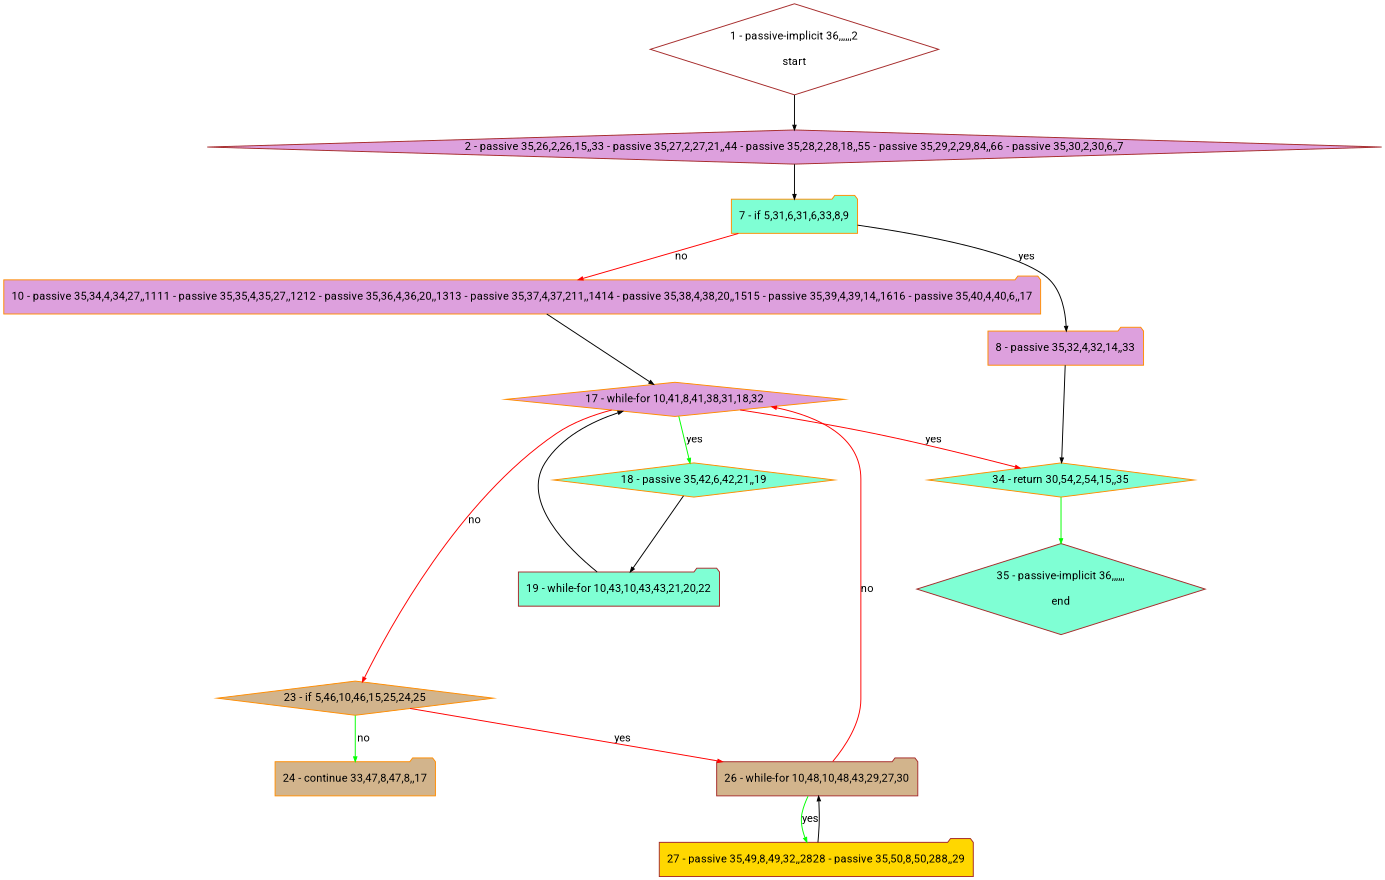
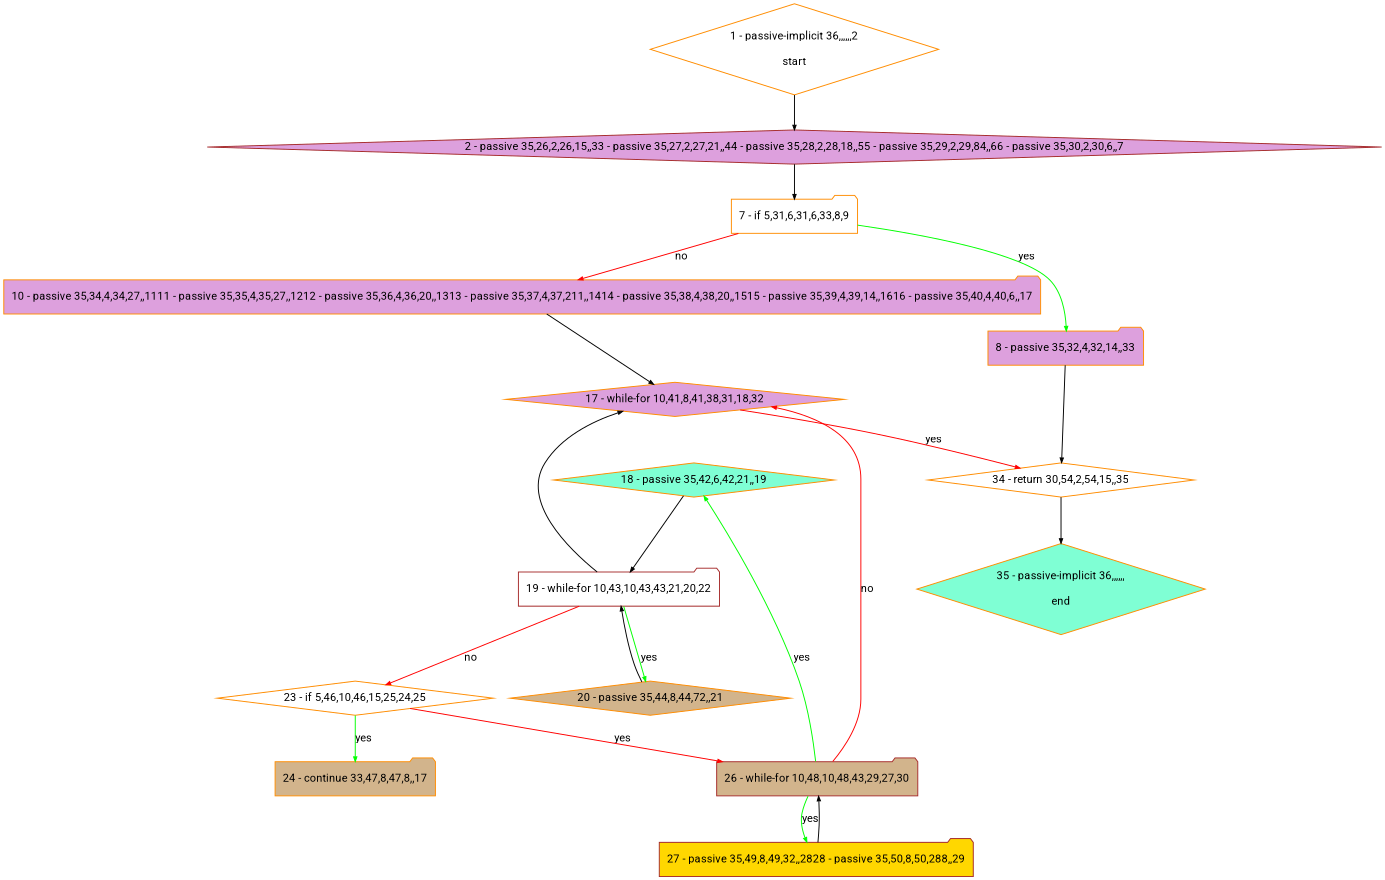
node "1 - passive-implicit 36,,,,,,2 start": color brown -> darkorange
node "7 - if 5,31,6,31,6,33,8,9": fillcolor aquamarine -> white
edge "7 - if 5,31,6,31,6,33,8,9" -> "8 - passive 35,32,4,32,14,,33": color #000000 -> #00ff00
edge "17 - while-for 10,41,8,41,38,31,18,32" -> "18 - passive 35,42,6,42,21,,19": now "26 - while-for 10,48,10,48,43,29,27,30" -> "18 - passive 35,42,6,42,21,,19"
node "34 - return 30,54,2,54,15,,35": fillcolor aquamarine -> white
edge "34 - return 30,54,2,54,15,,35" -> "35 - passive-implicit 36,,,,,, end": color #00ff00 -> #000000
edge "17 - while-for 10,41,8,41,38,31,18,32" -> "23 - if 5,46,10,46,15,25,24,25": now "19 - while-for 10,43,10,43,43,21,20,22" -> "23 - if 5,46,10,46,15,25,24,25"
node "19 - while-for 10,43,10,43,43,21,20,22": fillcolor aquamarine -> white
node "35 - passive-implicit 36,,,,,, end": color brown -> darkorange
node "23 - if 5,46,10,46,15,25,24,25": fillcolor tan -> white
node "20 - passive 35,44,8,44,72,,21": added
edge "23 - if 5,46,10,46,15,25,24,25" -> "24 - continue 33,47,8,47,8,,17": label "no" -> "yes"
